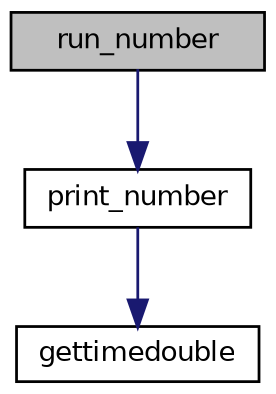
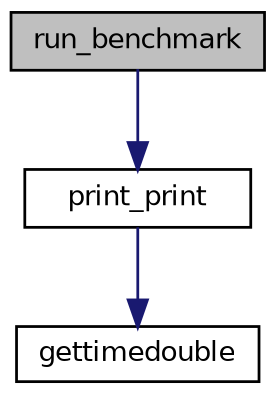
node "run_number": label "run_number" -> "run_benchmark"
node "print_number": label "print_number" -> "print_print"
